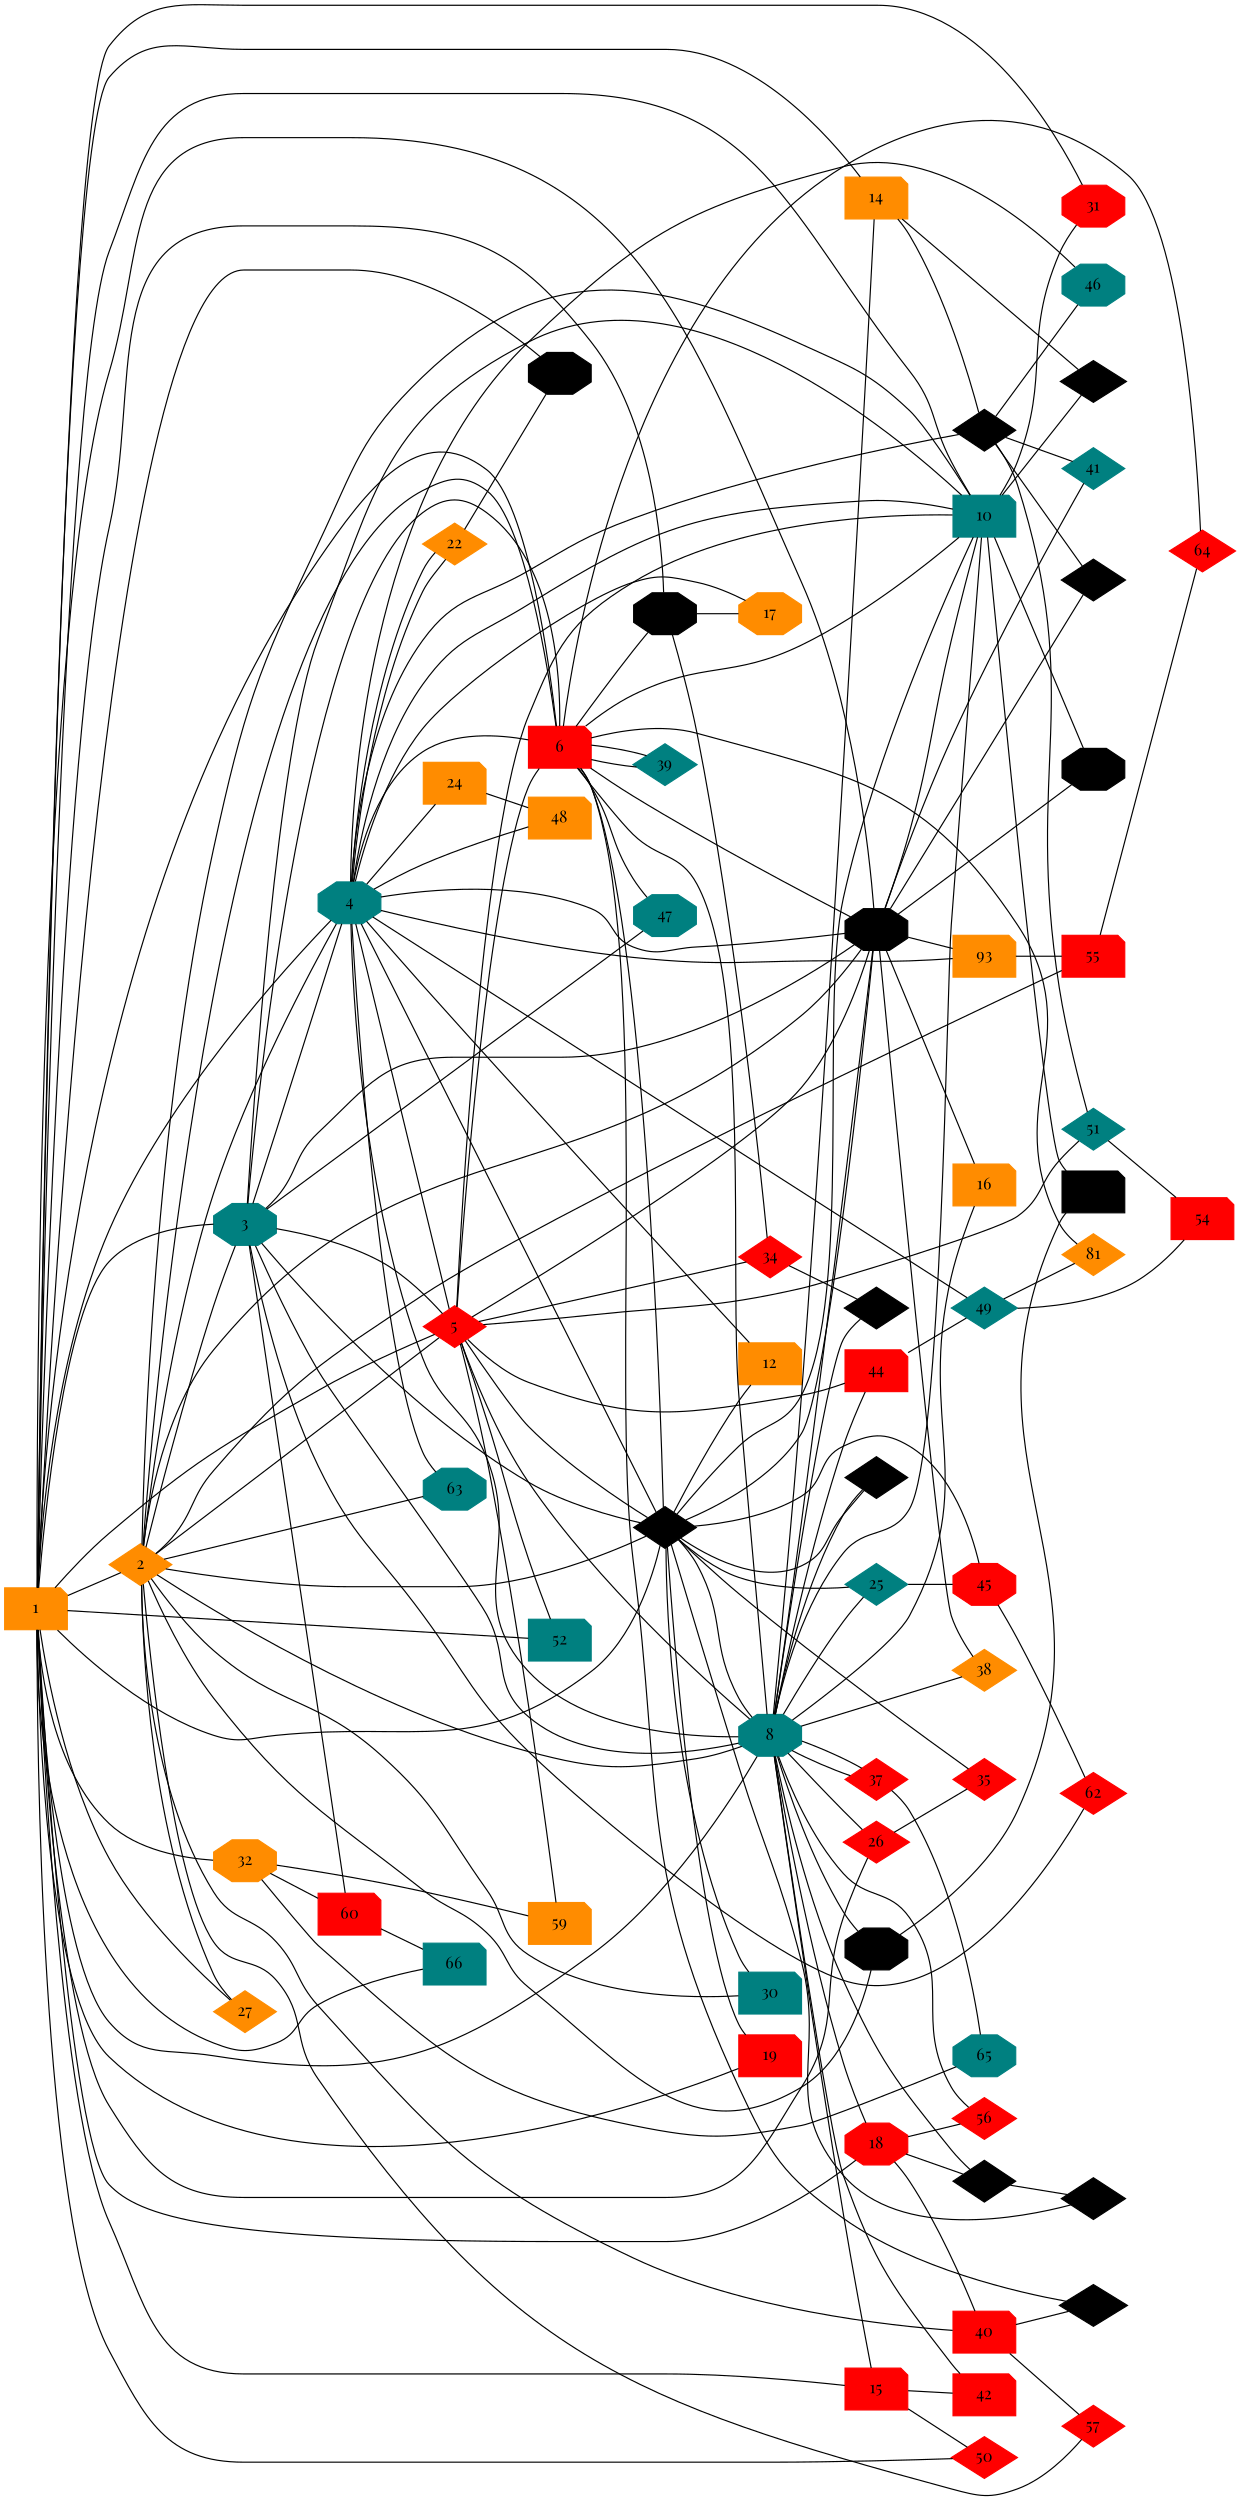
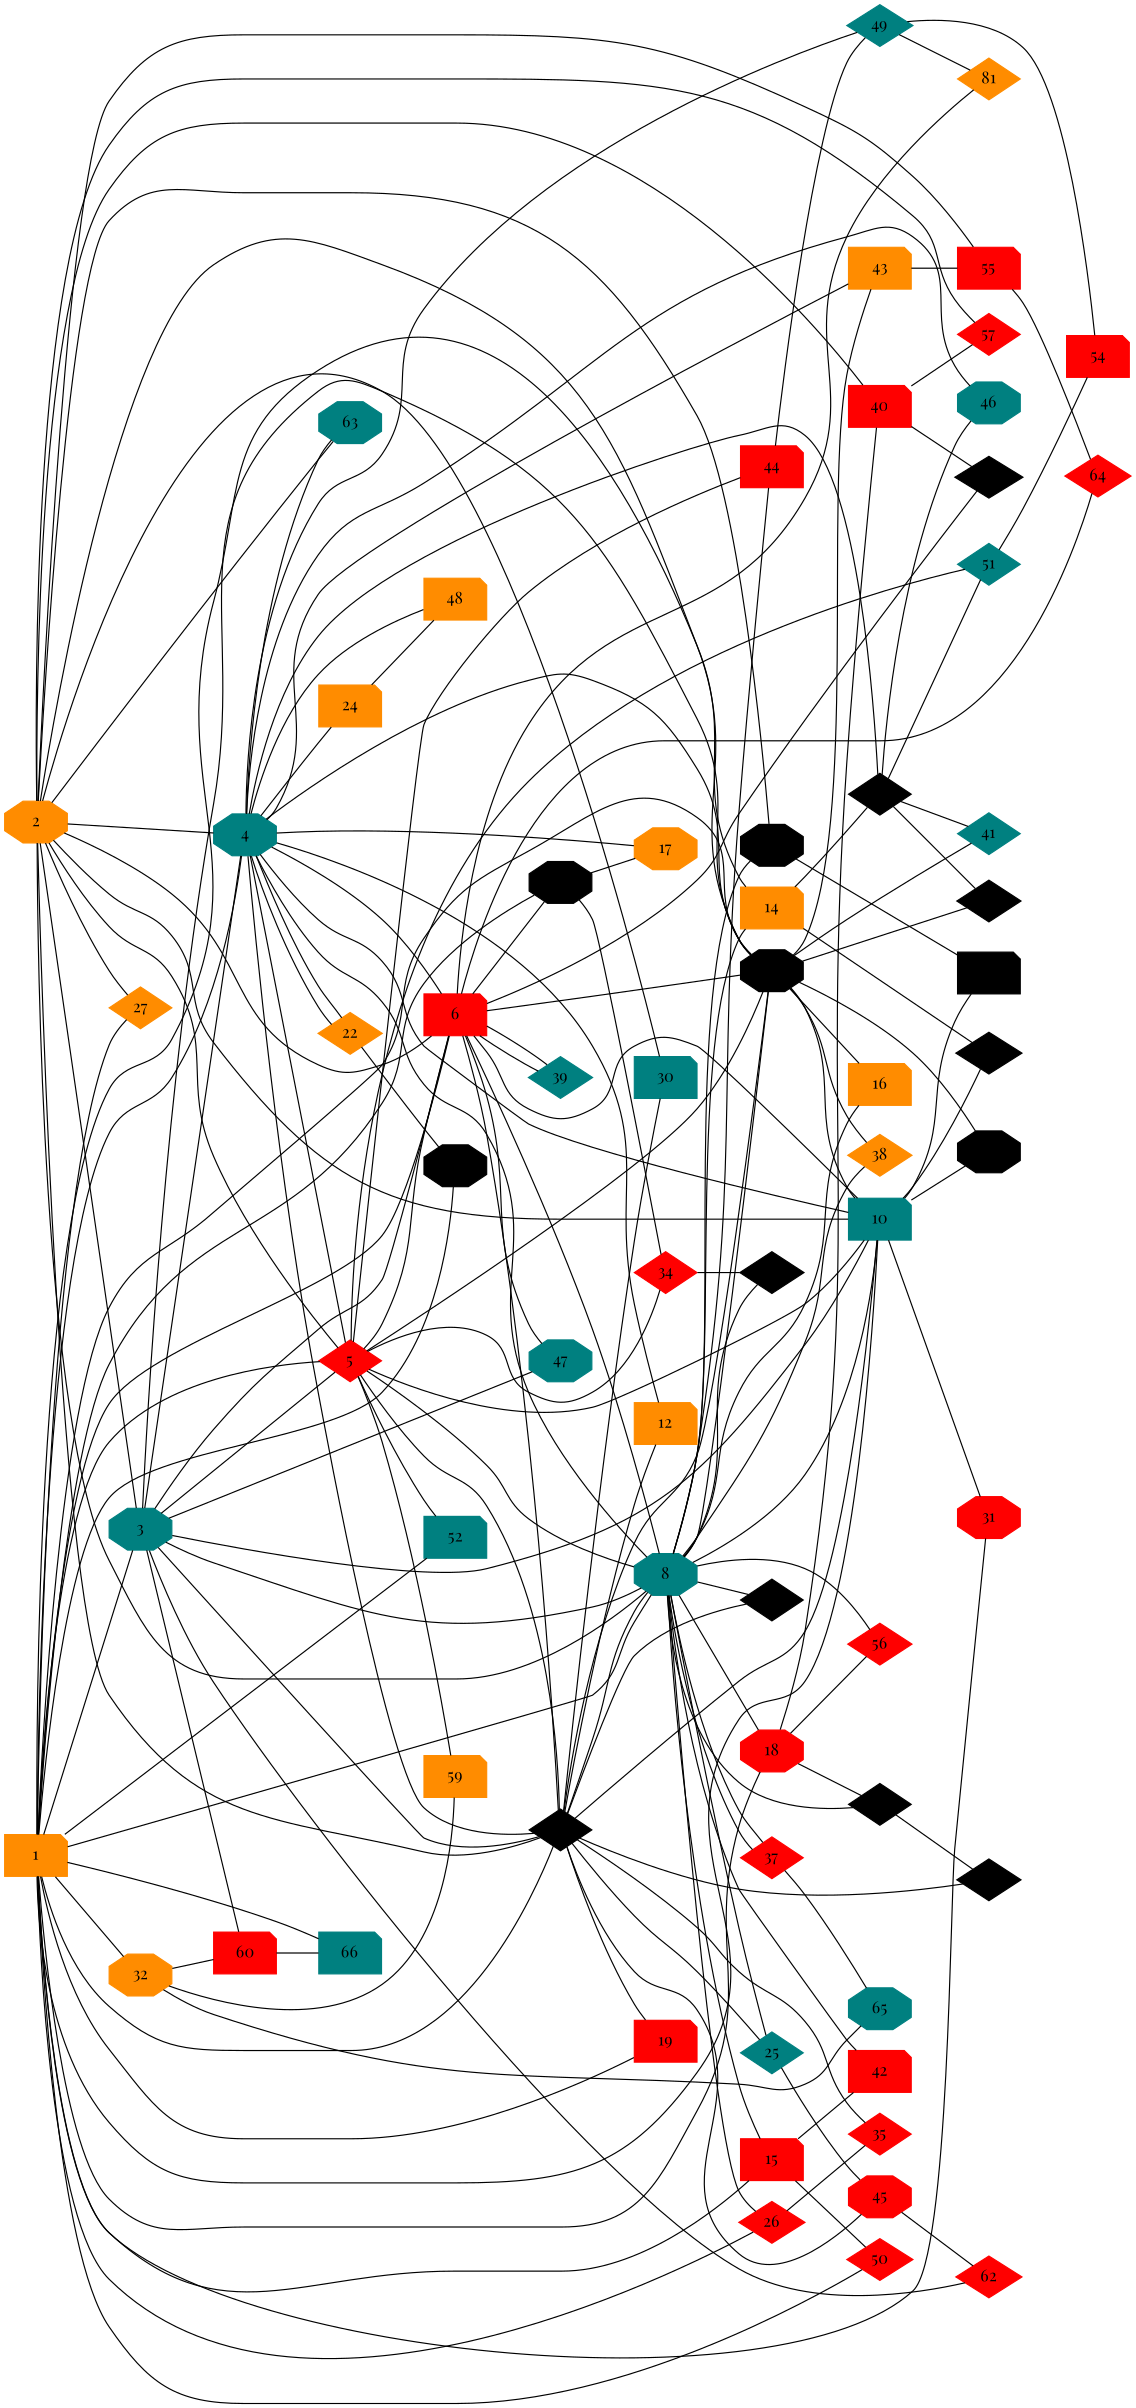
node "93": label "93" -> "43"
node "2": shape diamond -> octagon
edge "2" -- "1": removed
